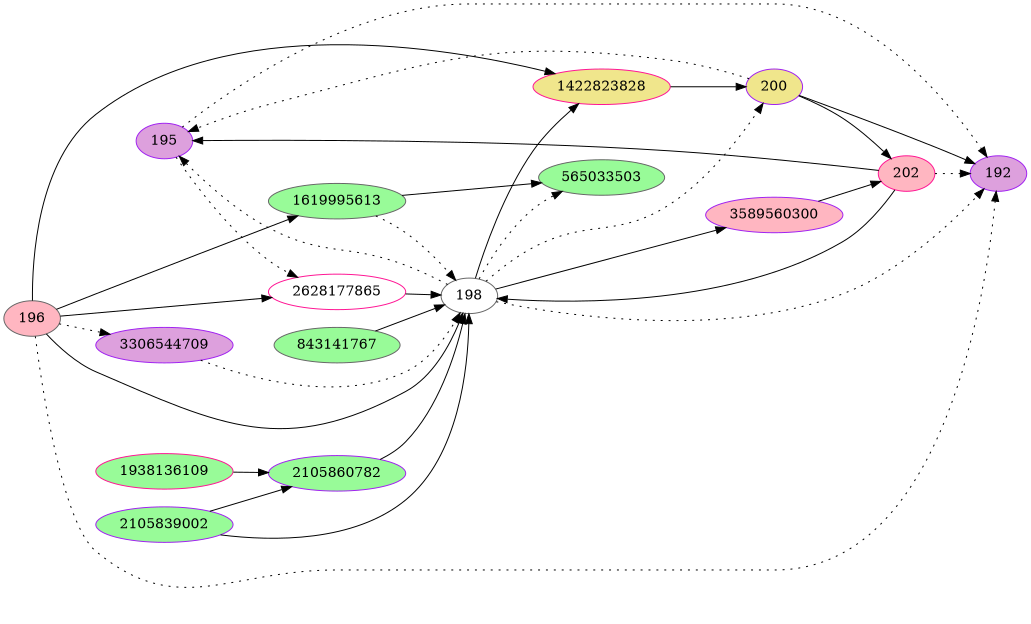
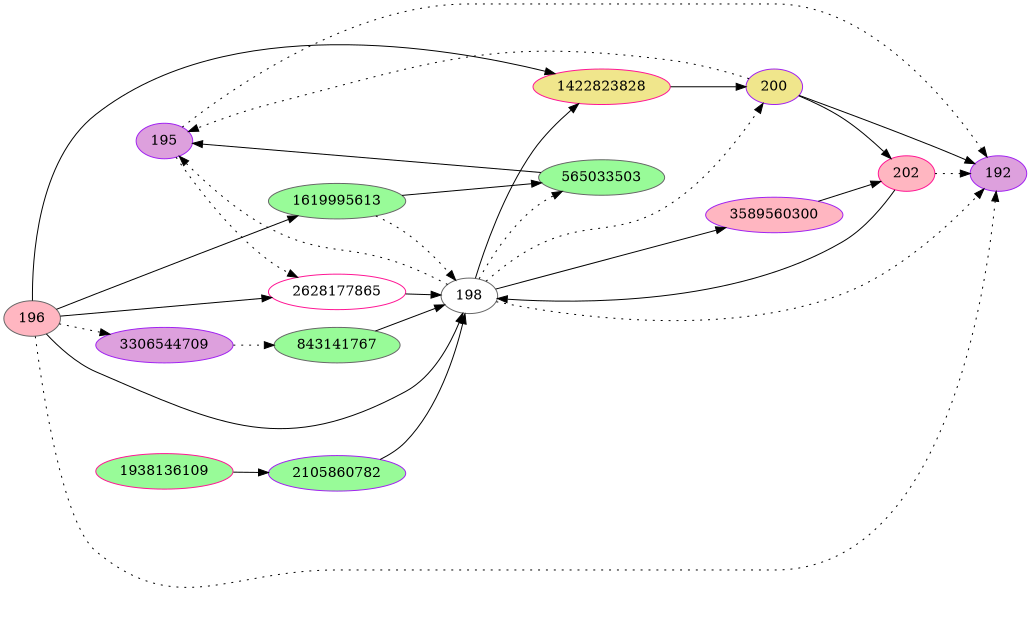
edge "202" -> "195": now "565033503" -> "195"
edge "3306544709" -> "198": now "3306544709" -> "843141767"
node "2105839002": removed
